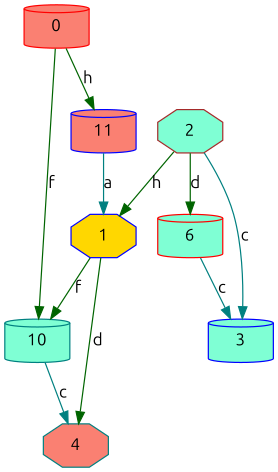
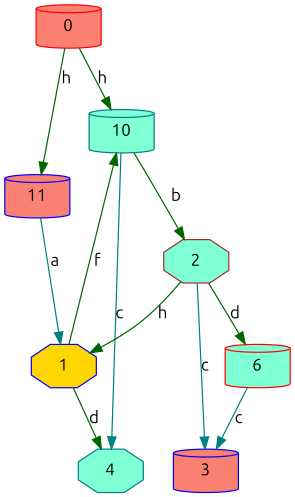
edge "0" -> "10": label "f" -> "h"
edge "10" -> "2": added, label "b"
node "3": fillcolor aquamarine -> salmon
node "4": fillcolor salmon -> aquamarine
